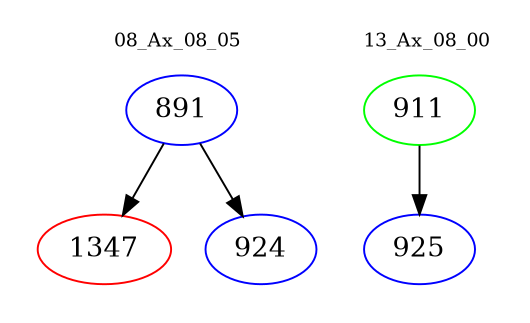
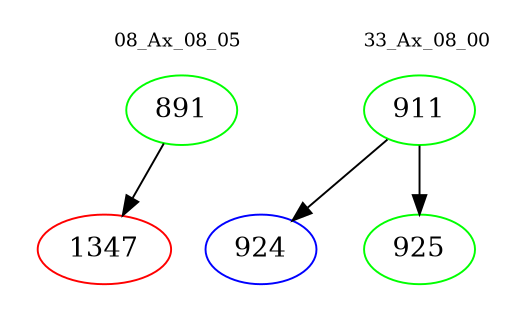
cluster "13_Ax_08_00": label "13_Ax_08_00" -> "33_Ax_08_00"
node "891": color blue -> green
edge "891" -> "924": now "911" -> "924"
node "925": color blue -> green
